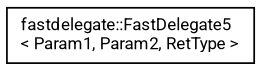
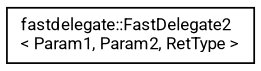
node "fastdelegate::FastDelegate5 < Param1, Param2, RetType >": label "fastdelegate::FastDelegate5 < Param1, Param2, RetType >" -> "fastdelegate::FastDelegate2 < Param1, Param2, RetType >"
